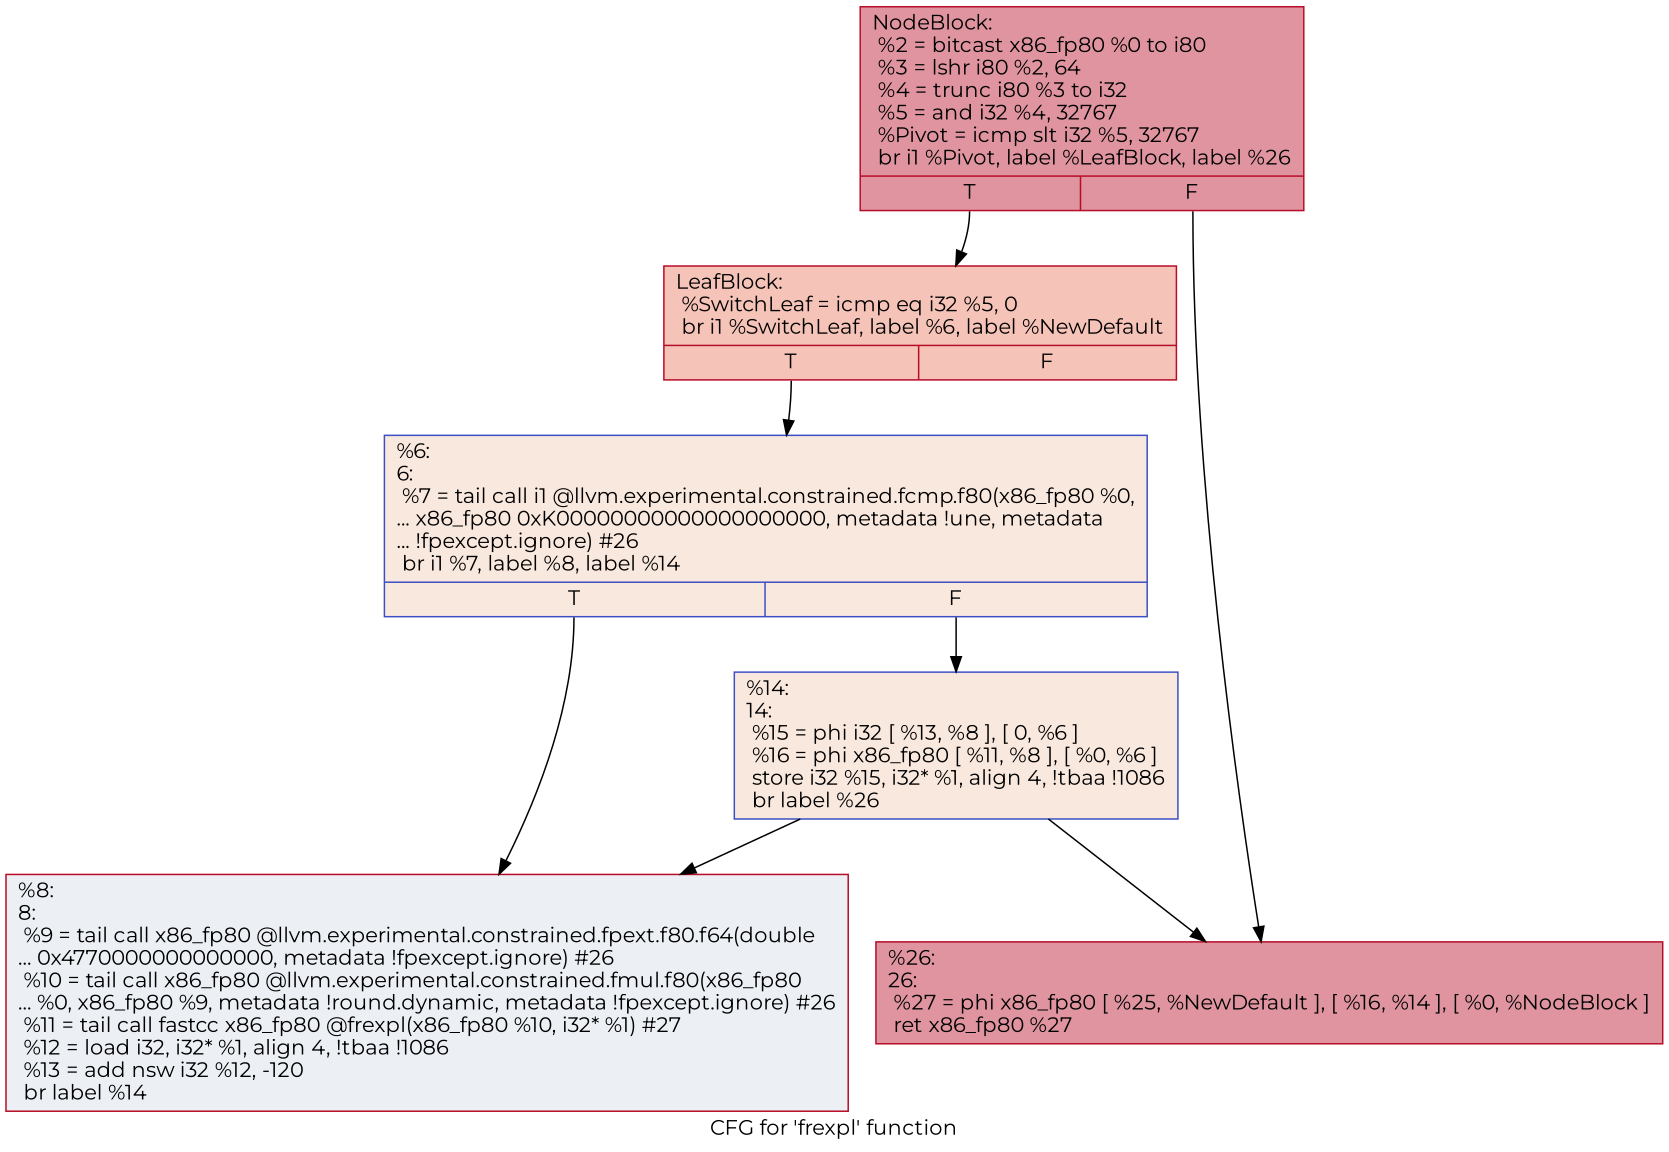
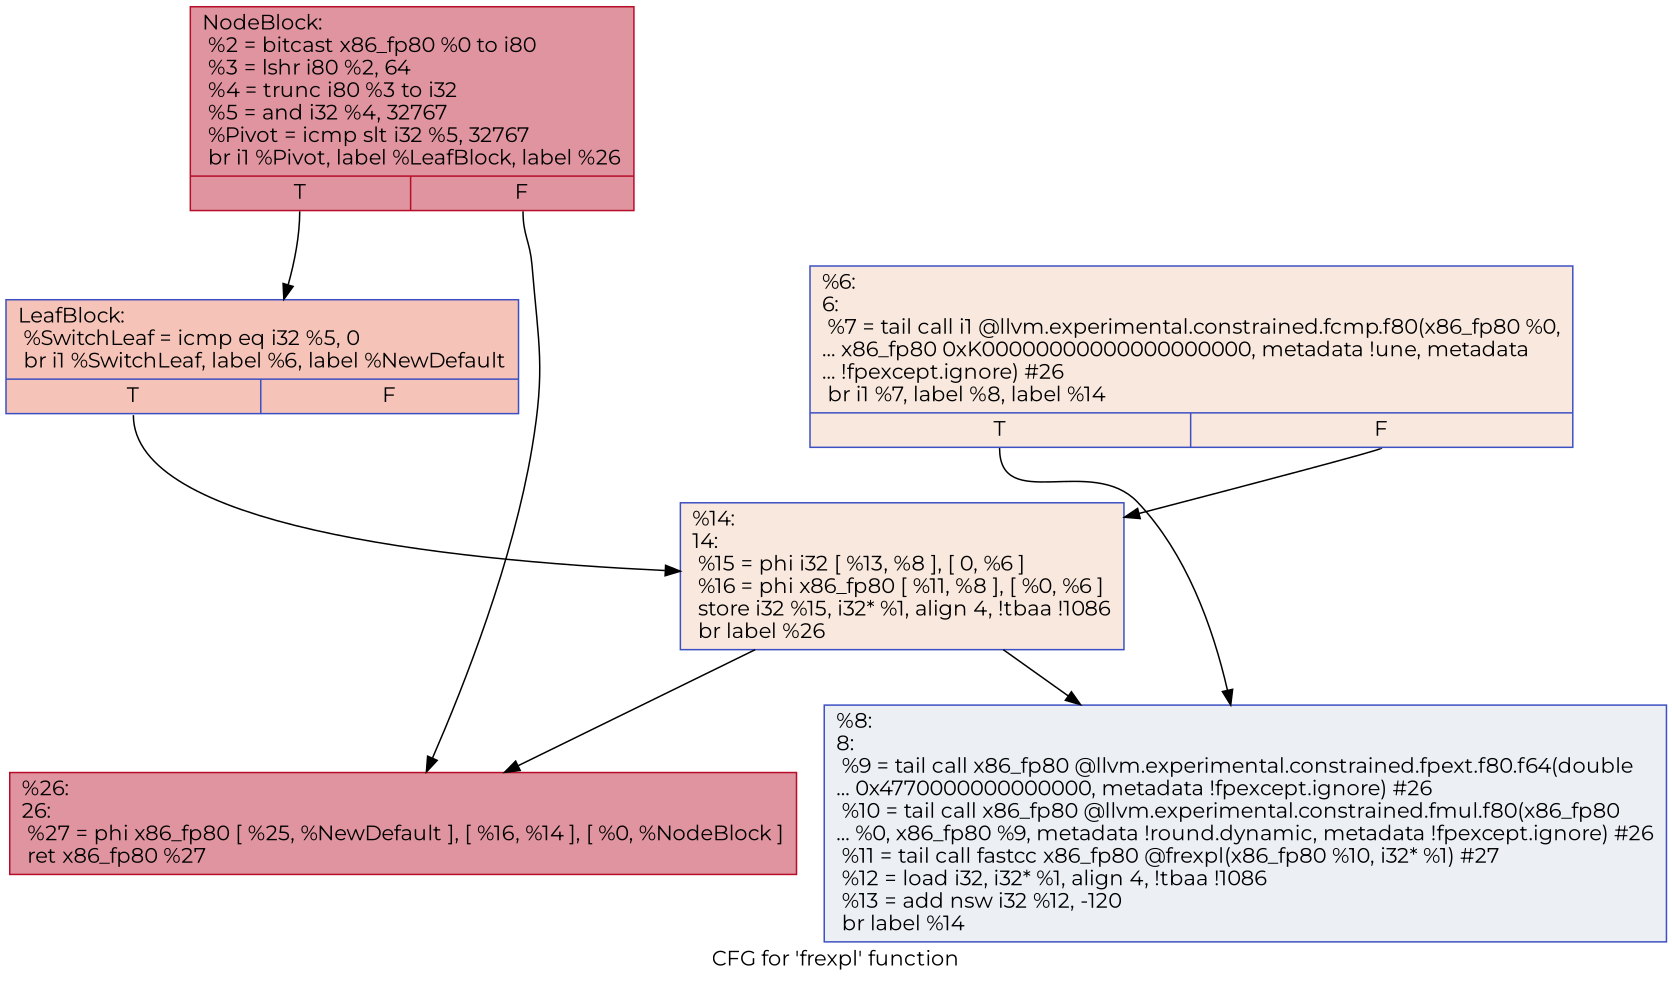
node "LeafBlock:": color #b70d28ff -> #3d50c3ff
edge "LeafBlock:" -> "%6:": now "LeafBlock:" -> "%14:"
node "%8:": color #b70d28ff -> #3d50c3ff
